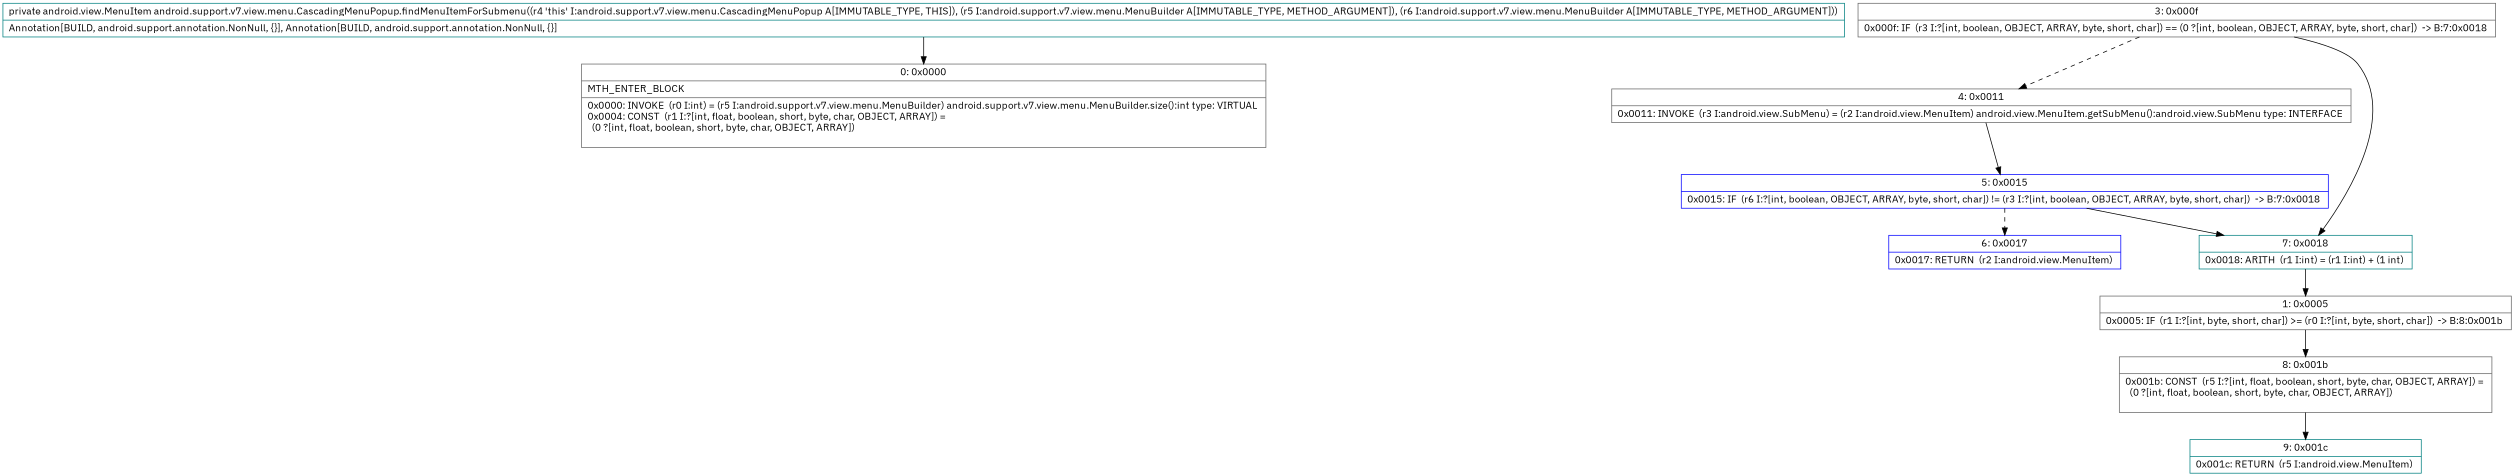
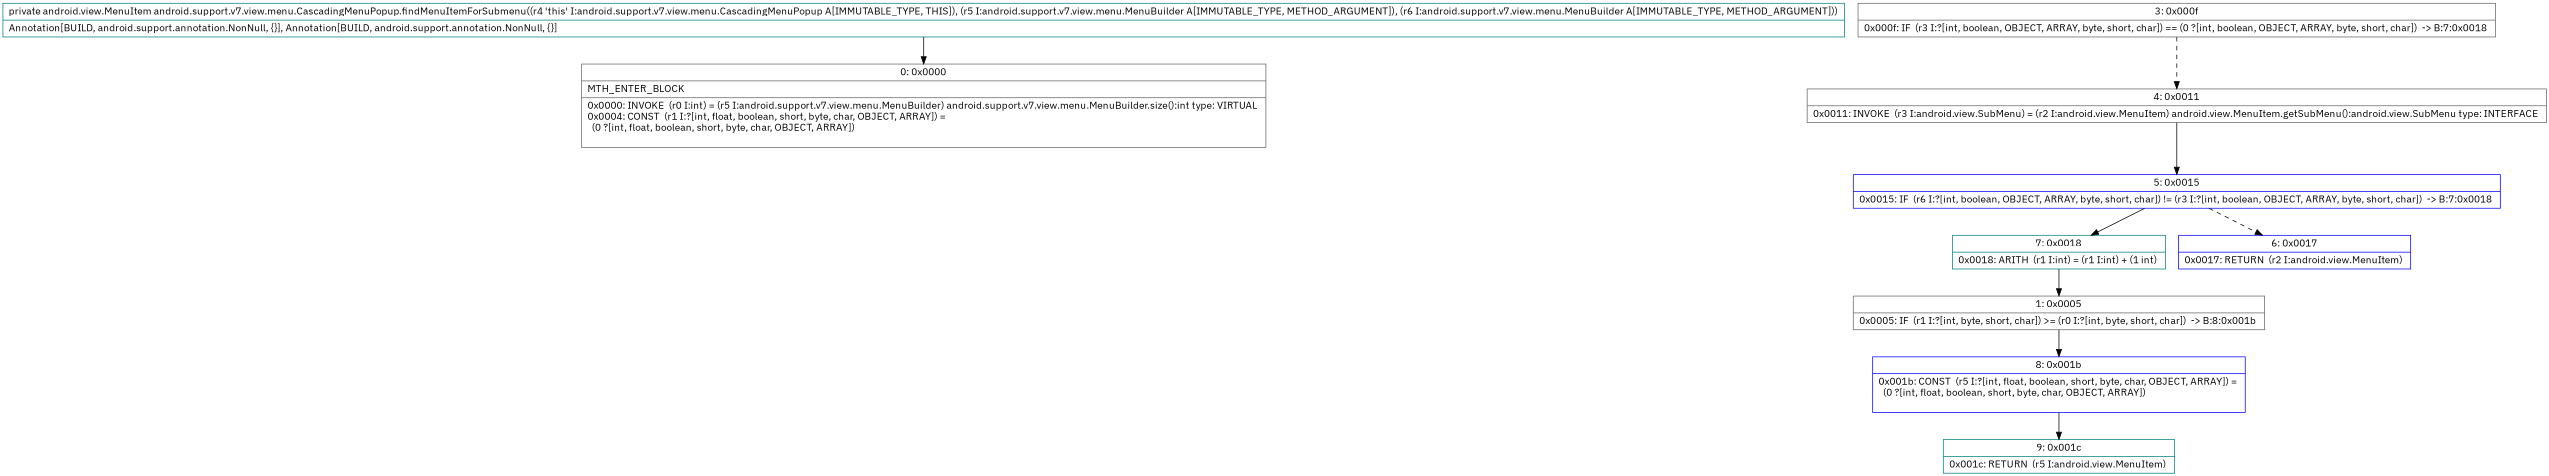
edge "3: 0x000f" -> "7: 0x0018": removed
node "8: 0x001b": color gray40 -> blue
